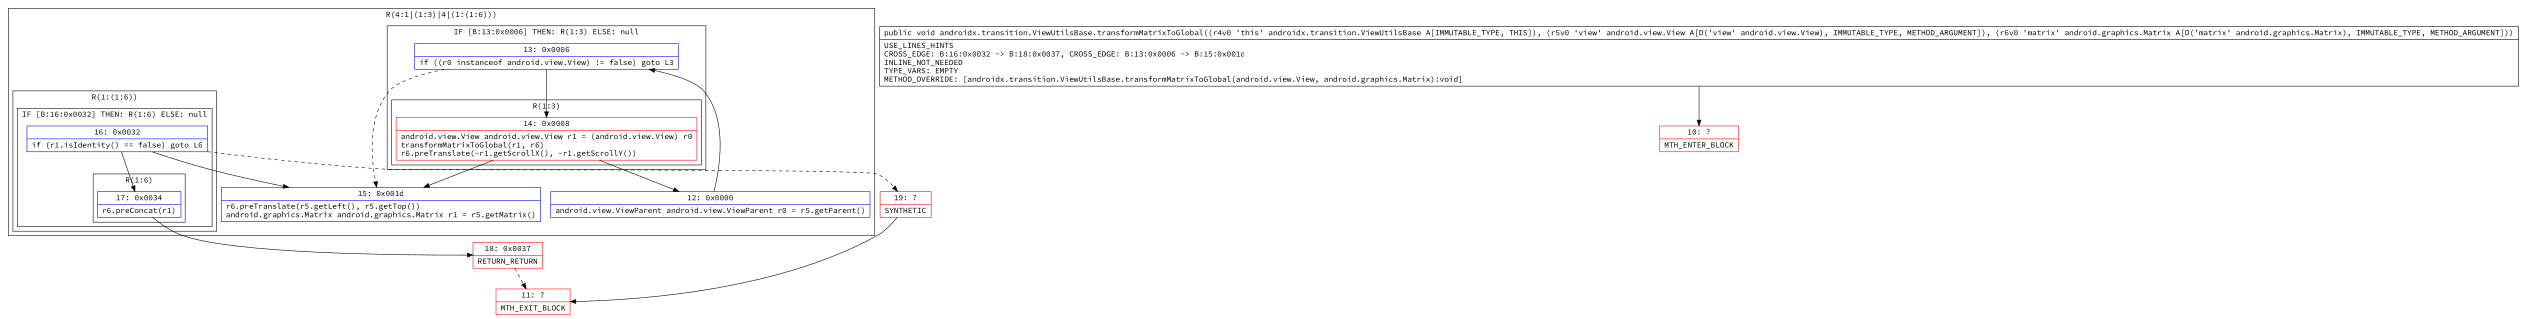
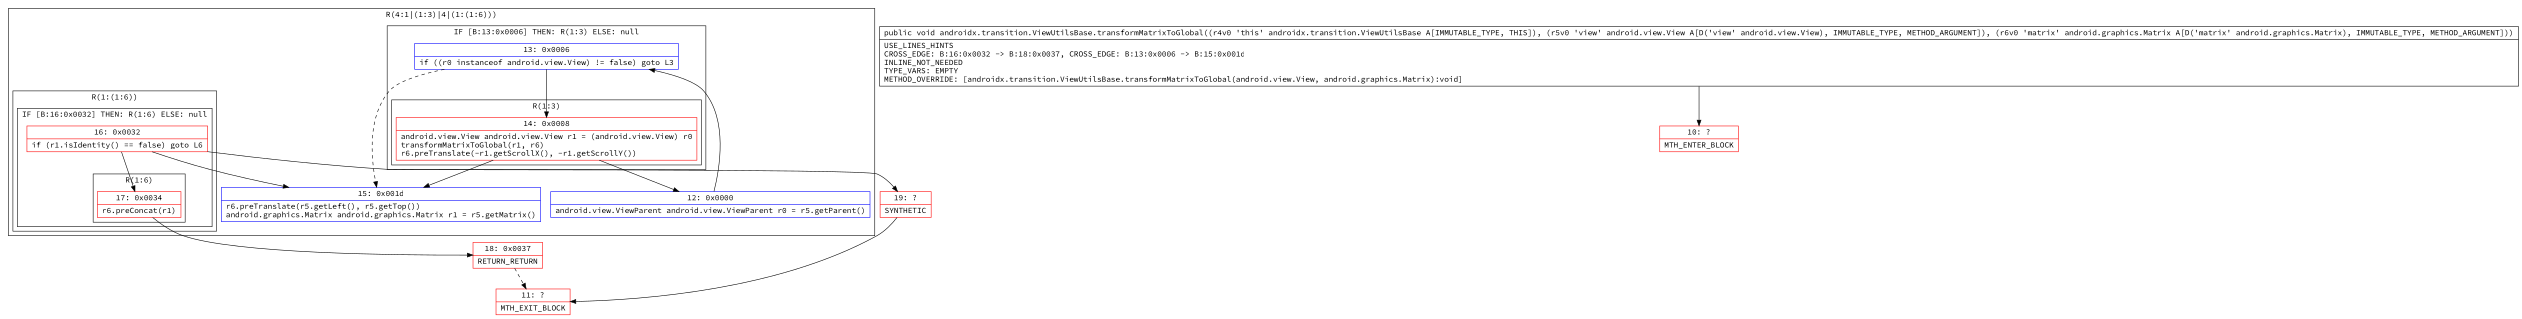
node "16: 0x0032": color blue -> red
edge "16: 0x0032" -> "19: ?": style dashed -> solid
node "17: 0x0034": color blue -> red
